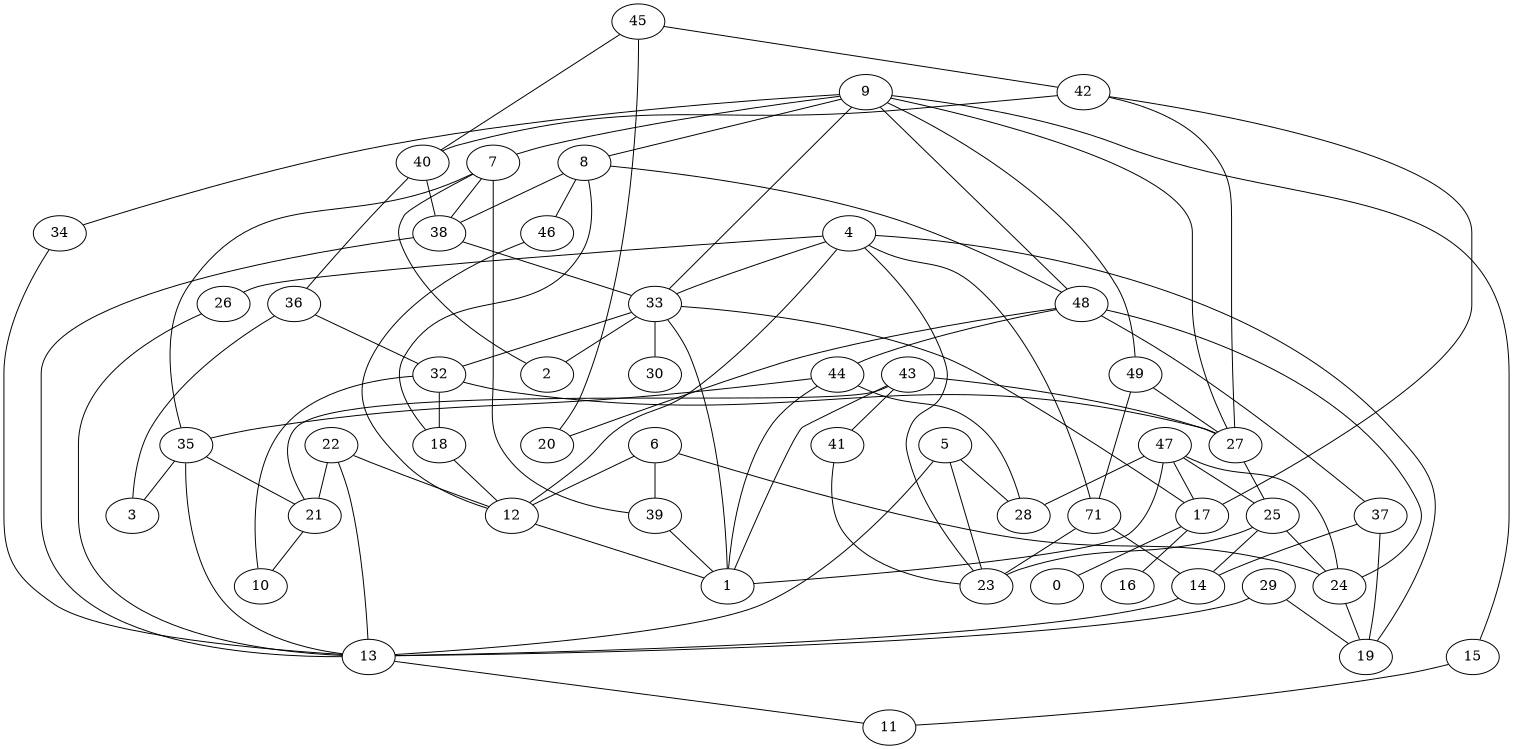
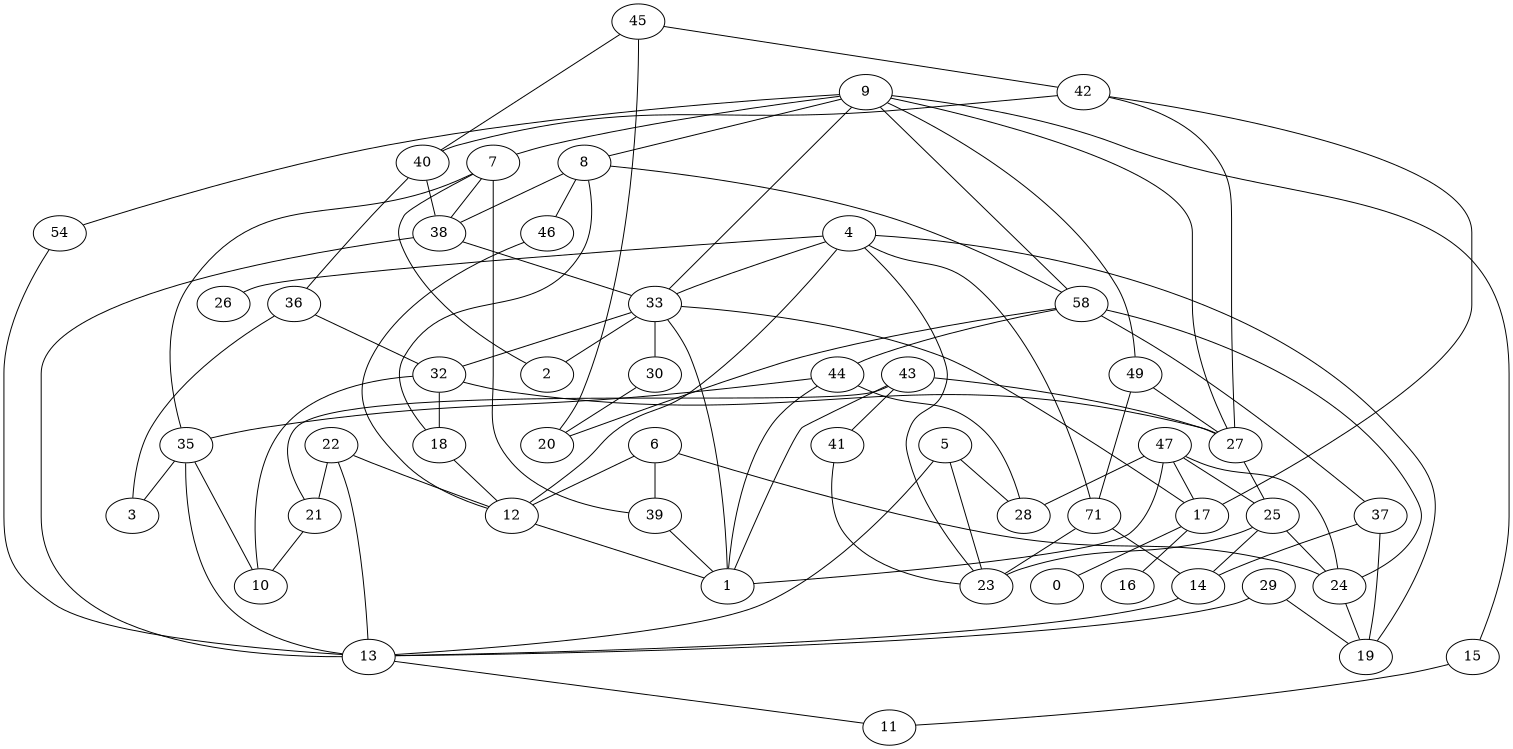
node "34": label "34" -> "54"
node "48": label "48" -> "58"
edge "30" -- "20": added
edge "35" -- "21": now "35" -- "10"
edge "26" -- "13": removed
